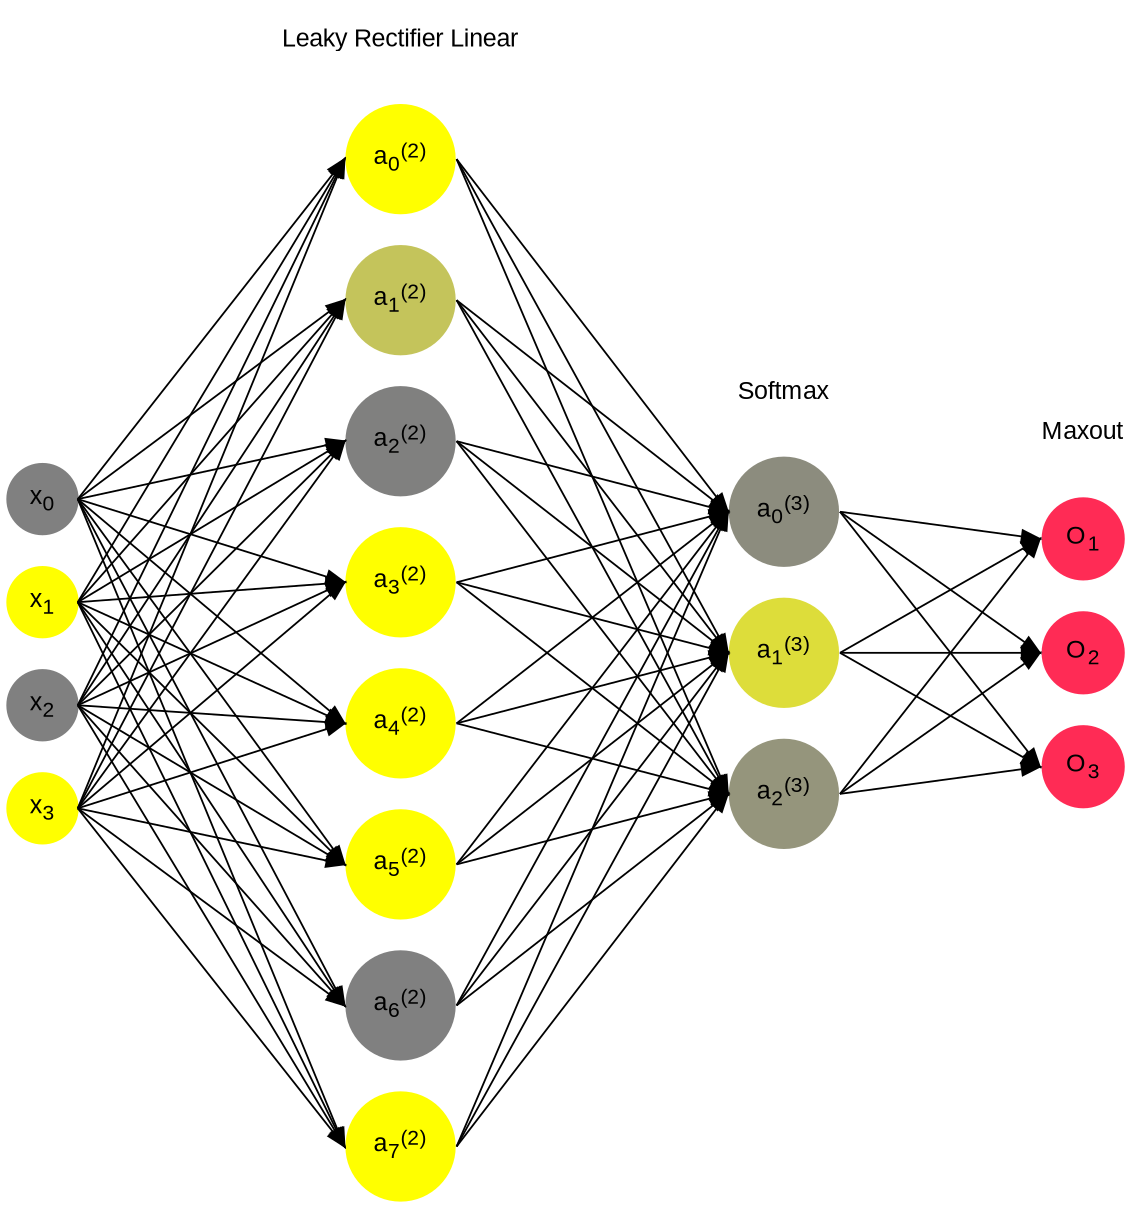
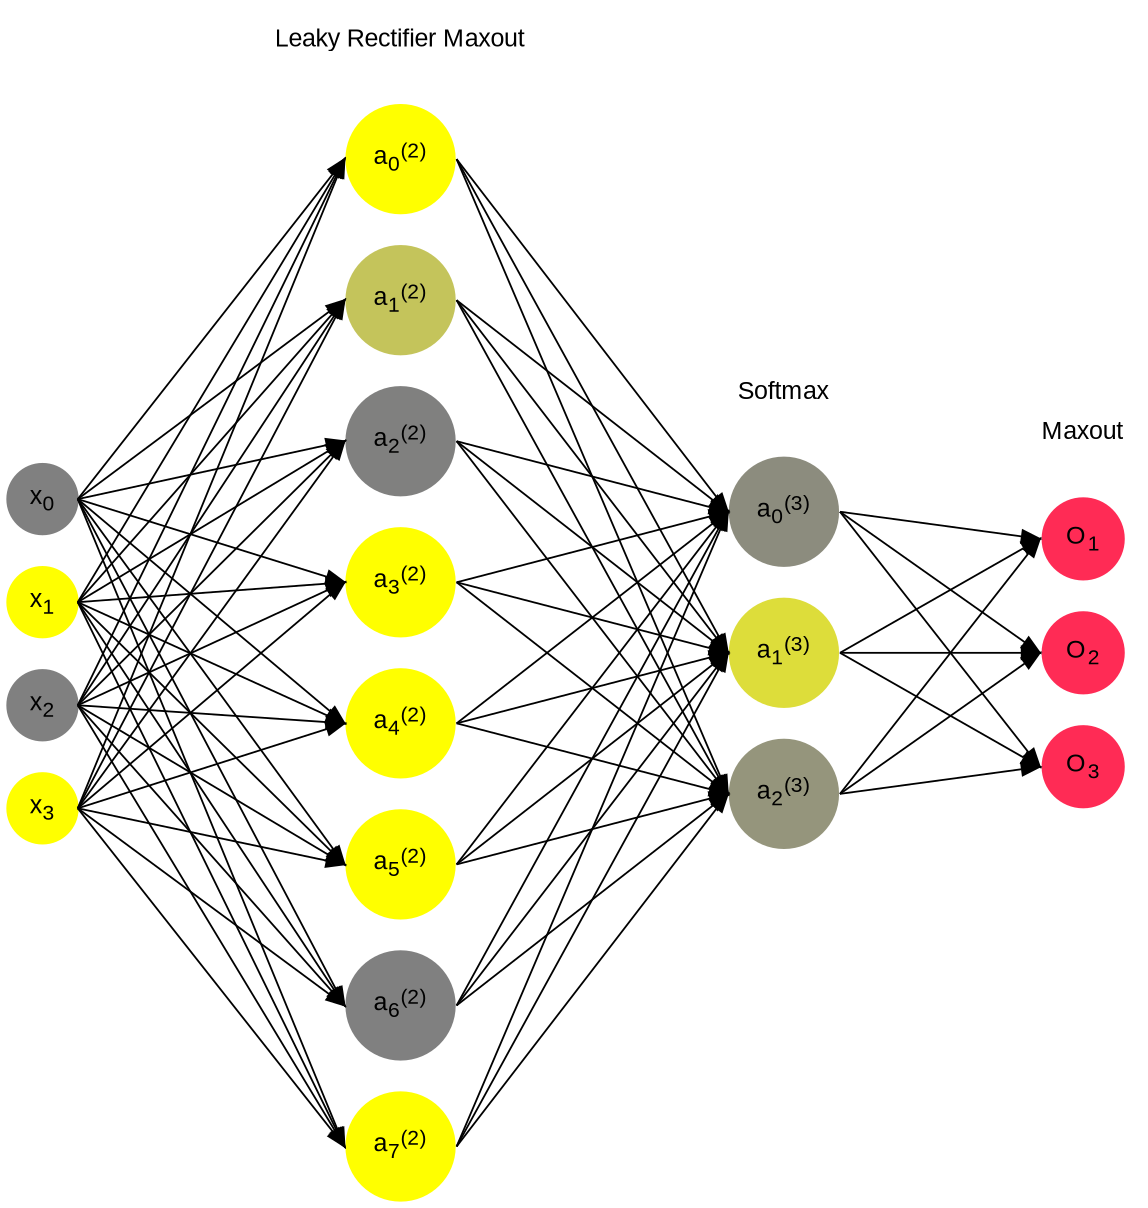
node "Leaky Rectifier Linear": label "Leaky Rectifier Linear" -> "Leaky Rectifier Maxout"
